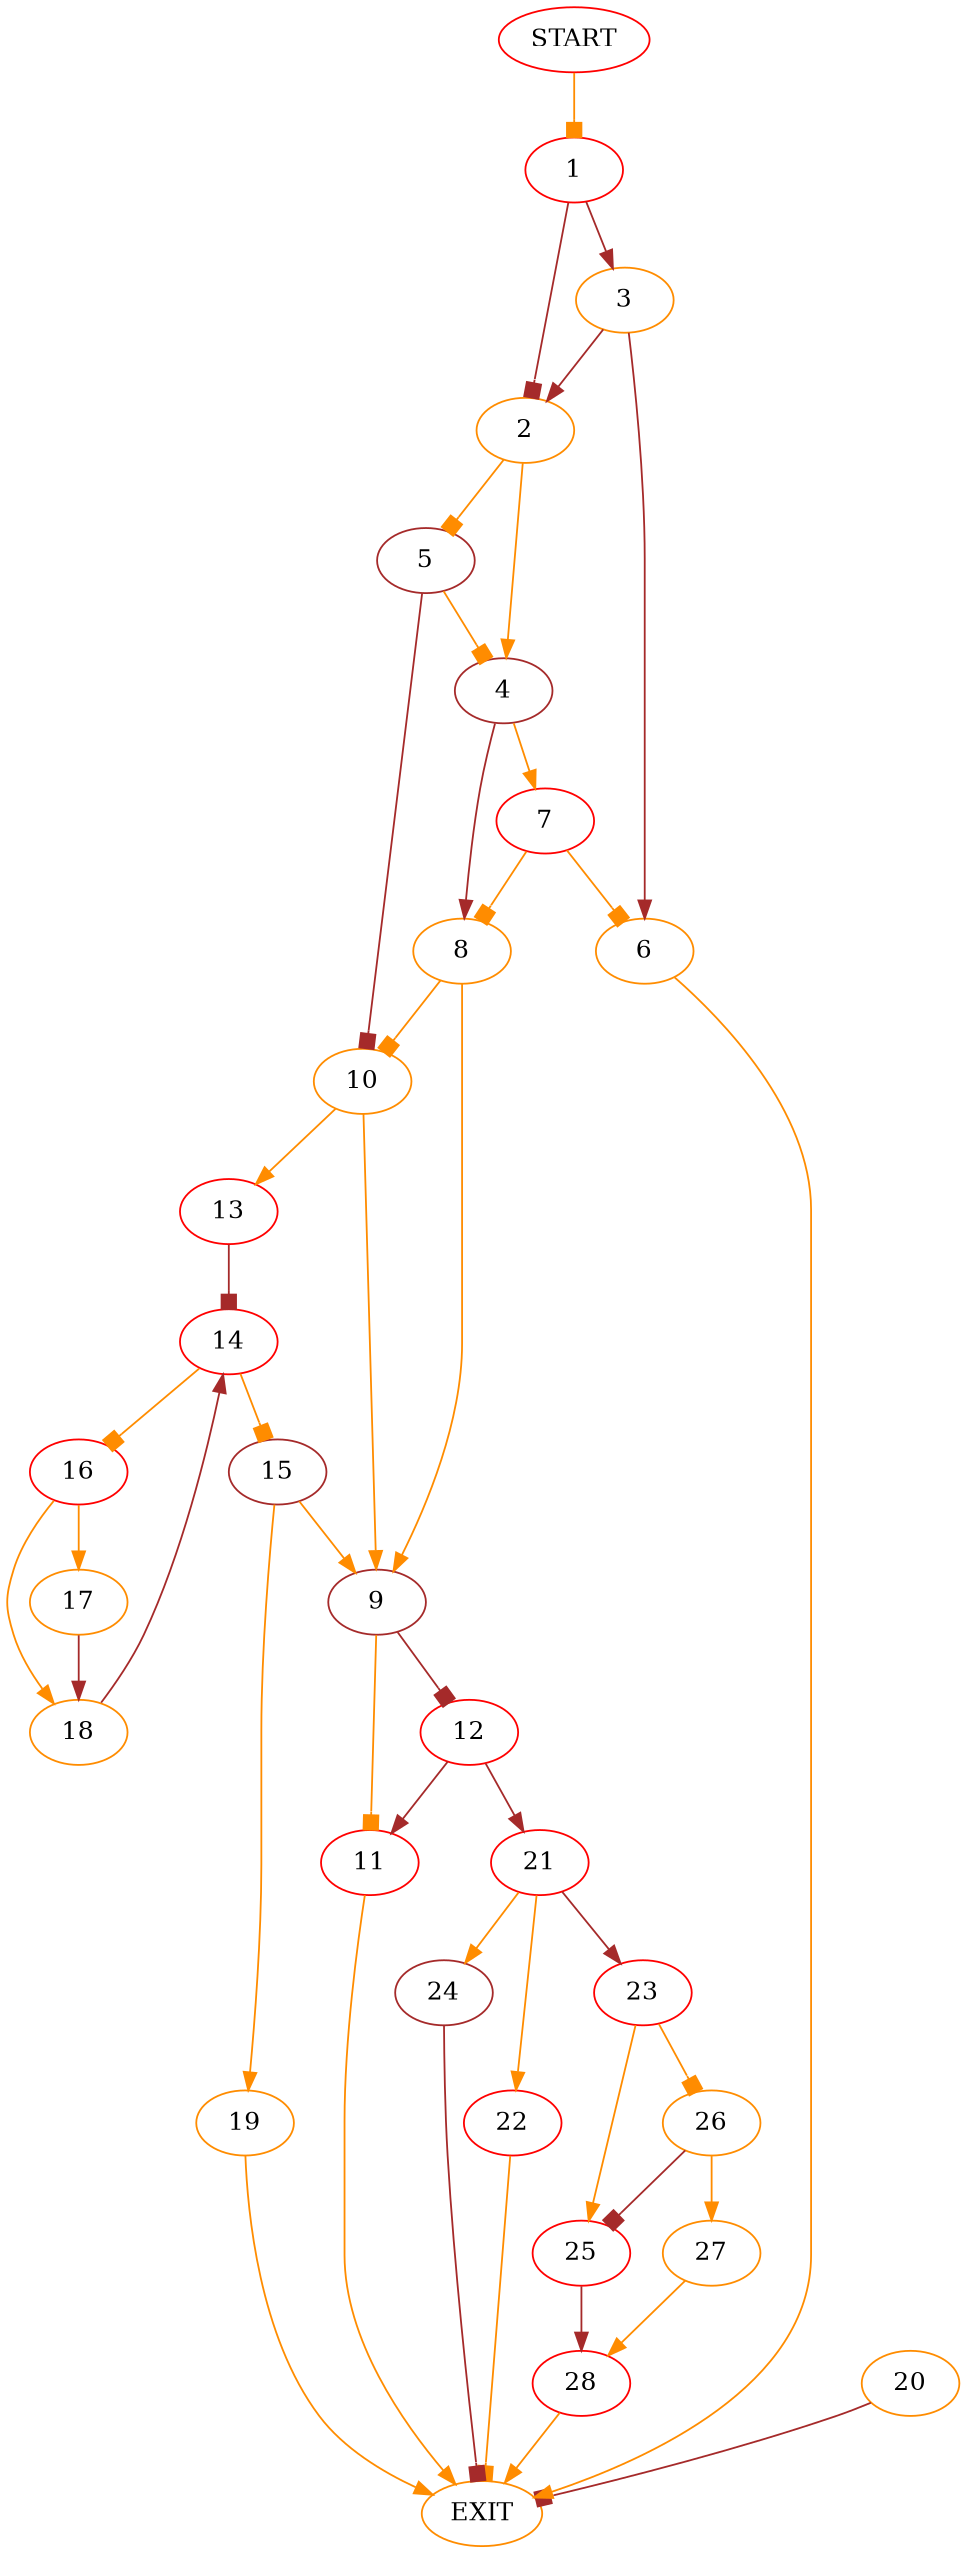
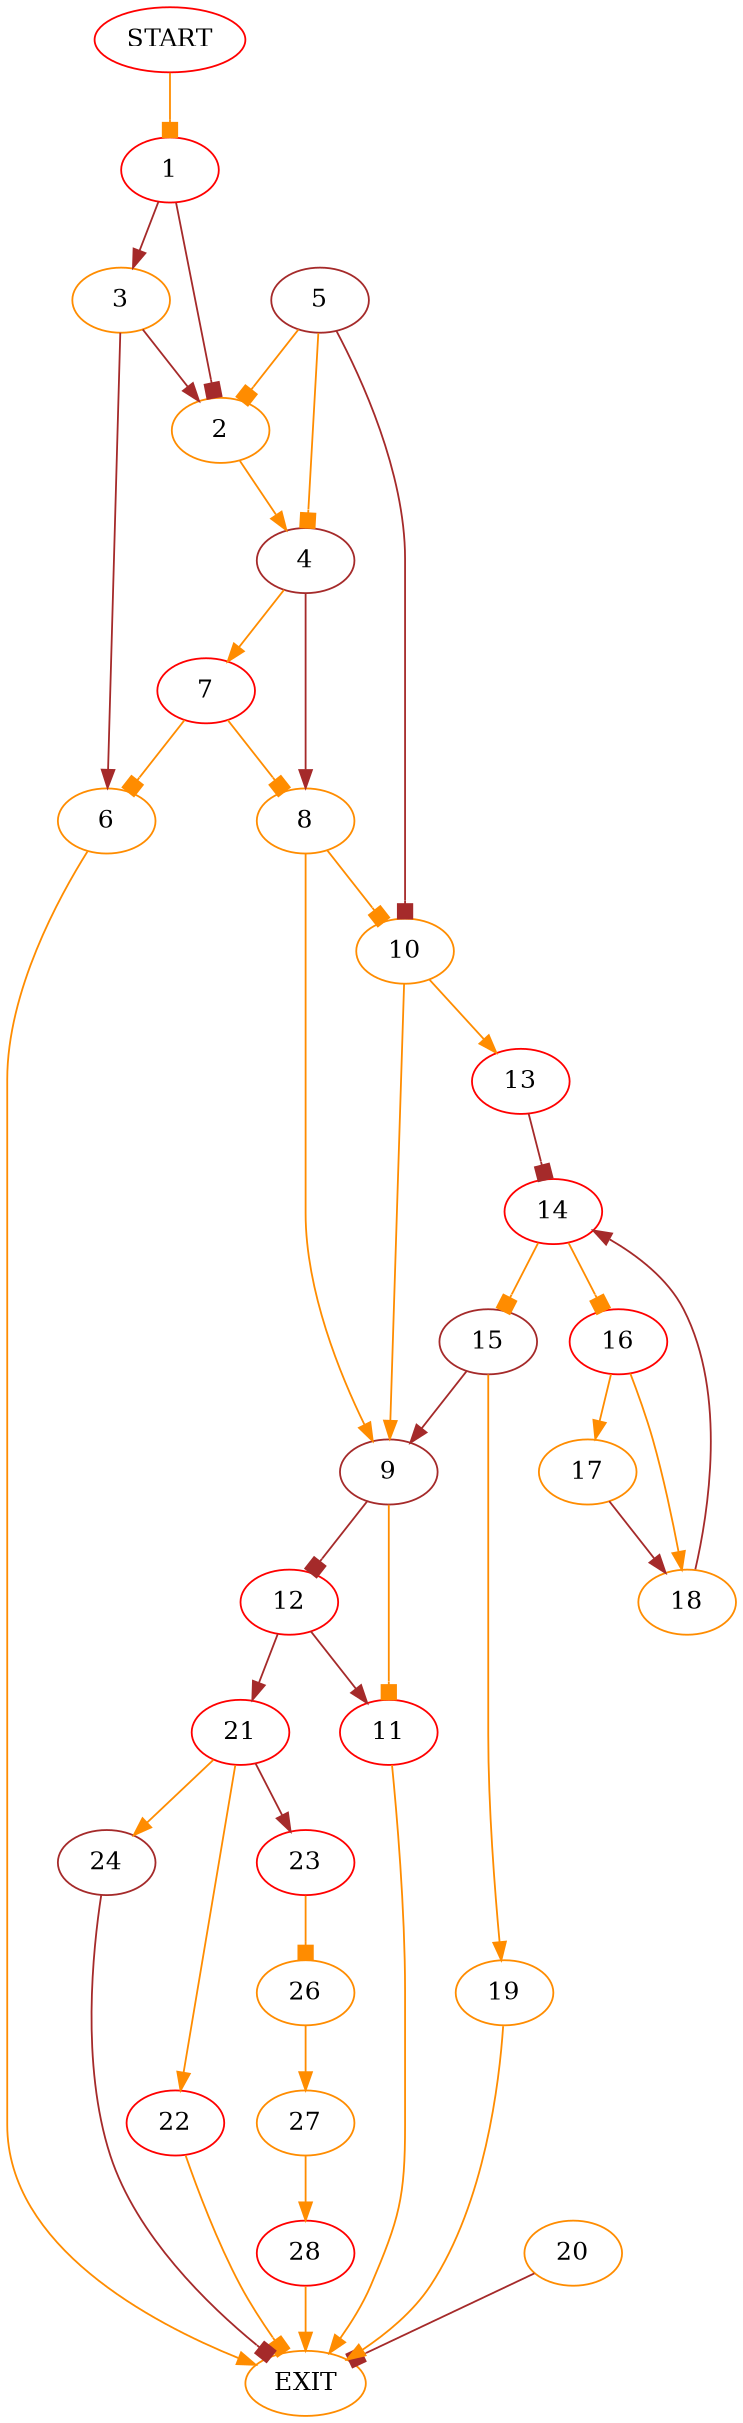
edge "2" -> "5": reversed
edge "15" -> "9": color darkorange -> brown
node "25": removed
